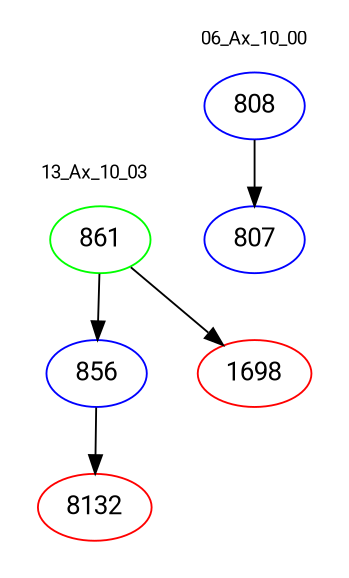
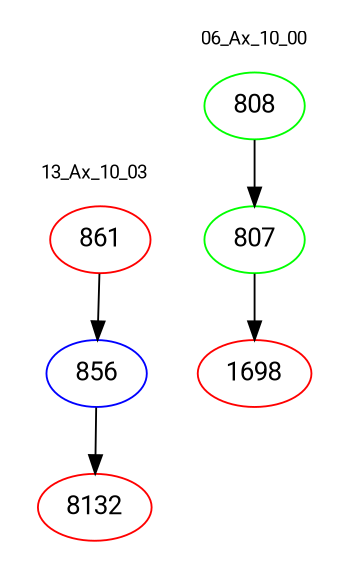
node "808": color blue -> green
node "861": color green -> red
node "807": color blue -> green
edge "861" -> "1698": now "807" -> "1698"
